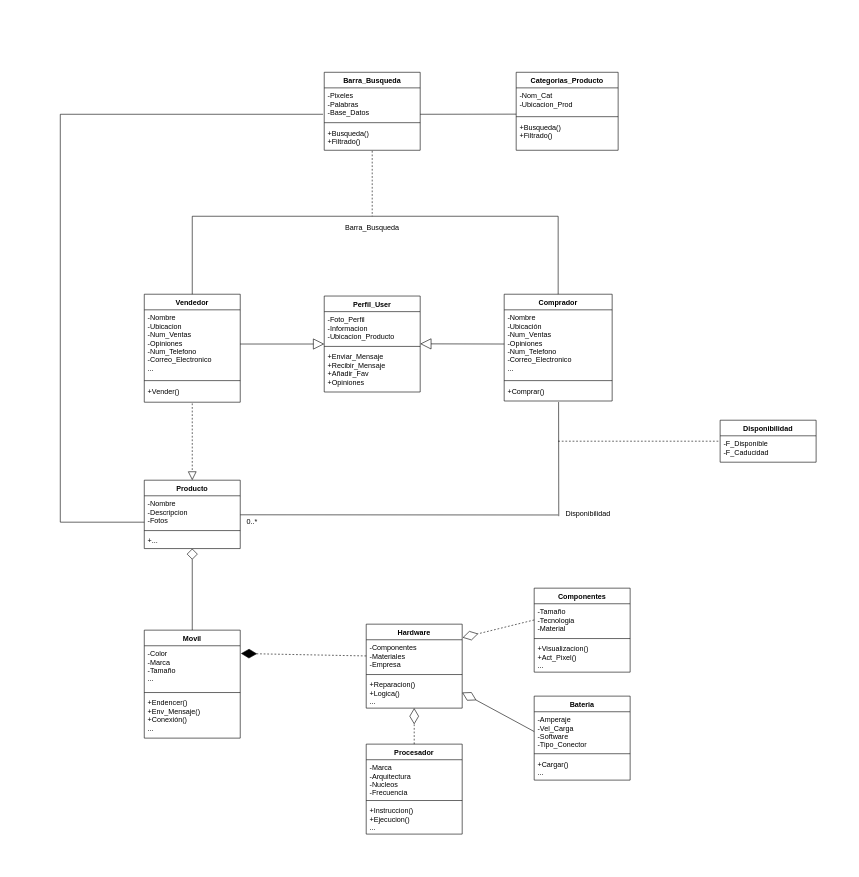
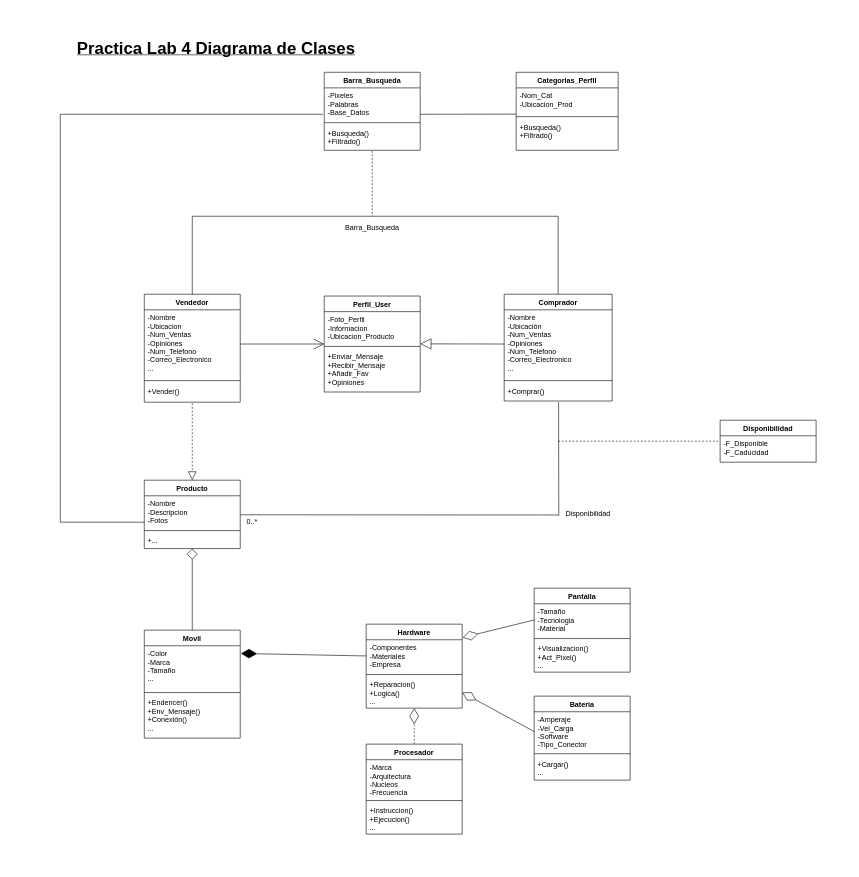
node "Practica Lab 4 Diagrama de Clases": added
node "Categorias_Producto": label "Categorias_Producto" -> "Categorias_Perfil"
edge "-Nombre -Ubicacion -Num_Ventas -Opiniones -Num_Telefono -Correo_Electronico ..." -> "Perfil_User": arrowhead block -> open
node "Componentes": label "Componentes" -> "Pantalla"
edge "-Tamaño -Tecnologia -Material" -> "Hardware": style dashed -> solid
edge "-Componentes -Materiales -Empresa" -> "-Color -Marca -Tamaño ...": style dashed -> solid
